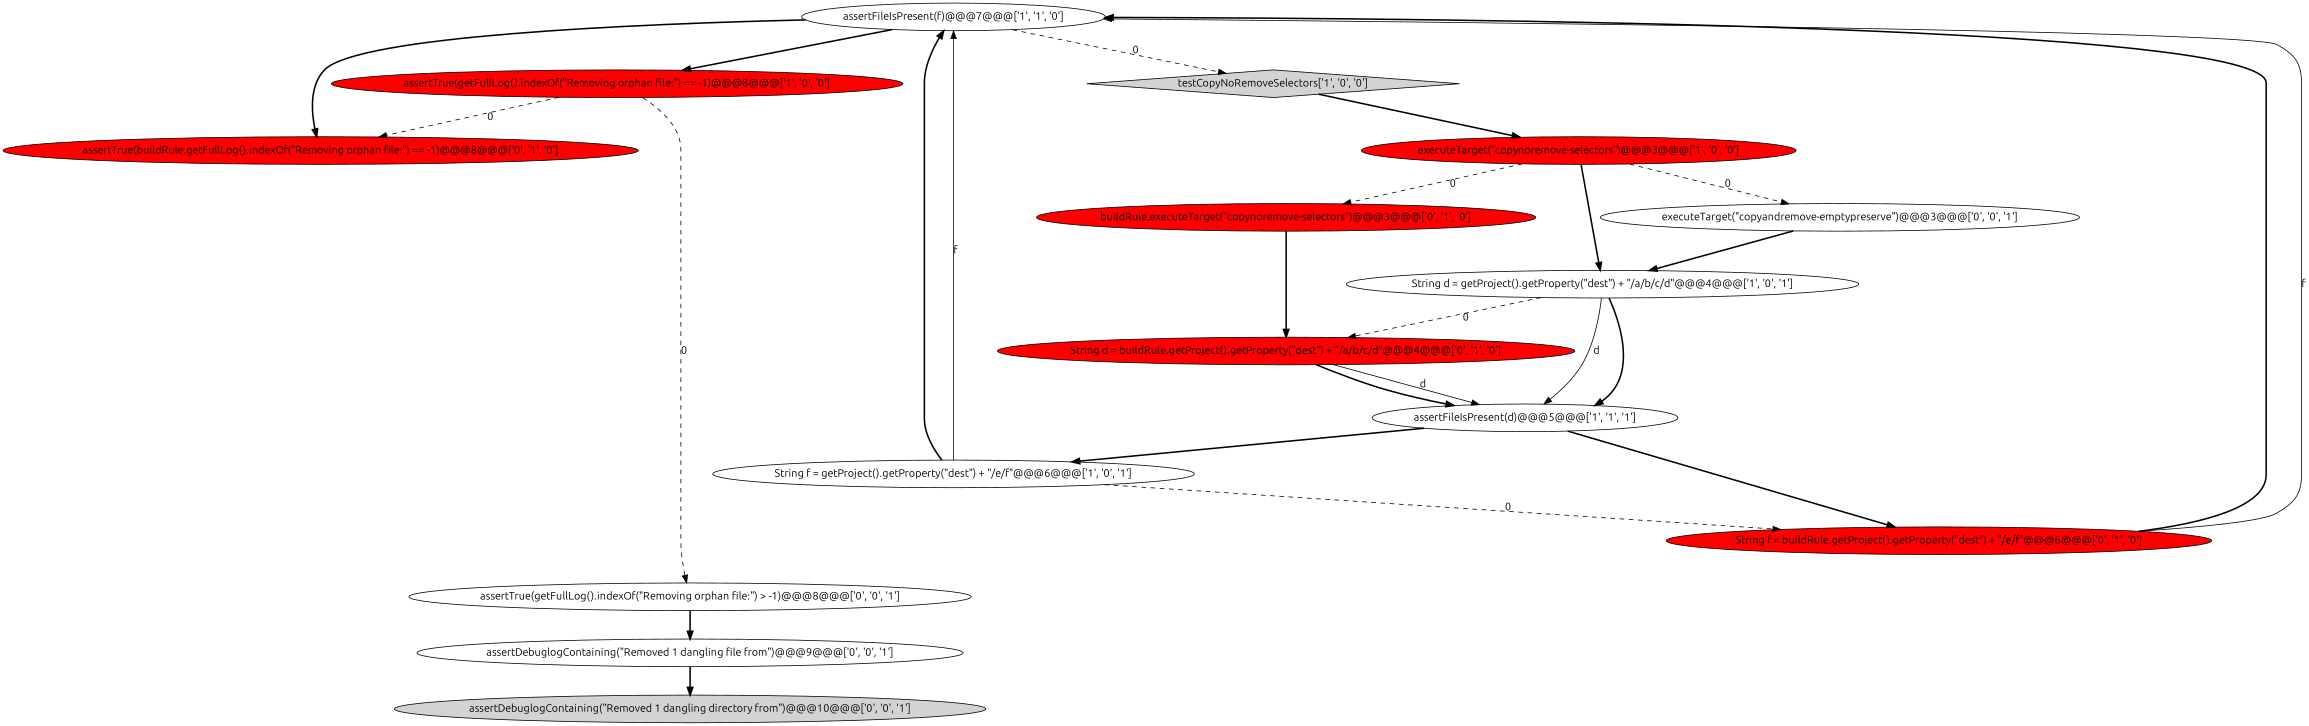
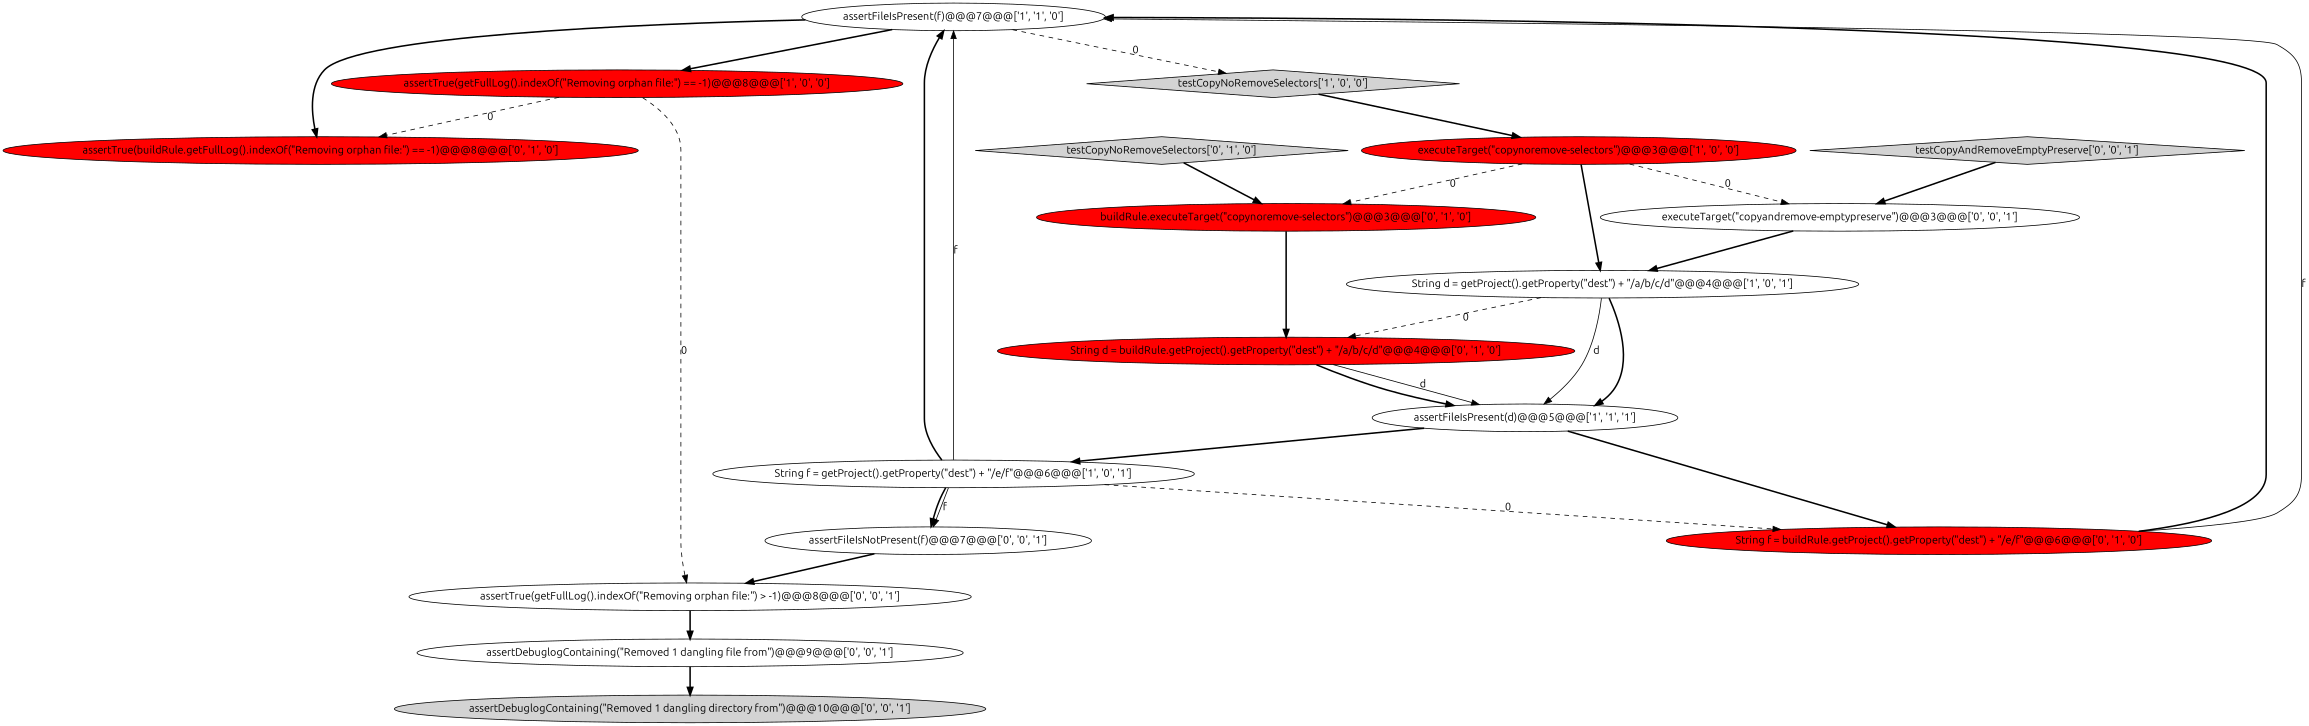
node "testCopyNoRemoveSelectors['0', '1', '0']": added
node "testCopyAndRemoveEmptyPreserve['0', '0', '1']": added
node "assertFileIsNotPresent(f)@@@7@@@['0', '0', '1']": added
